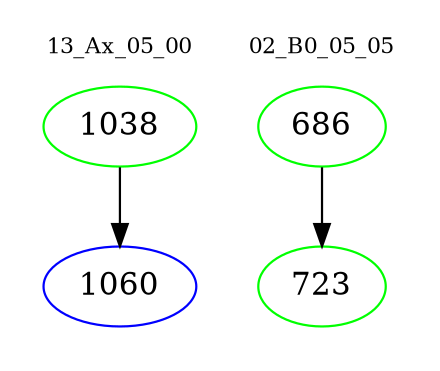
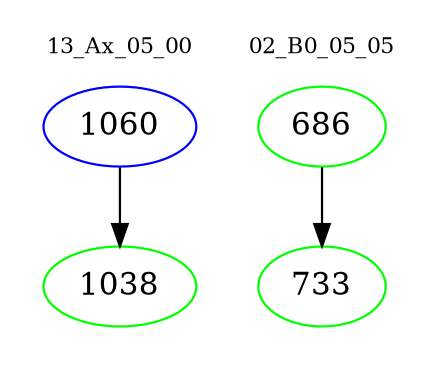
edge "1038" -> "1060": reversed
node "723": label "723" -> "733"
